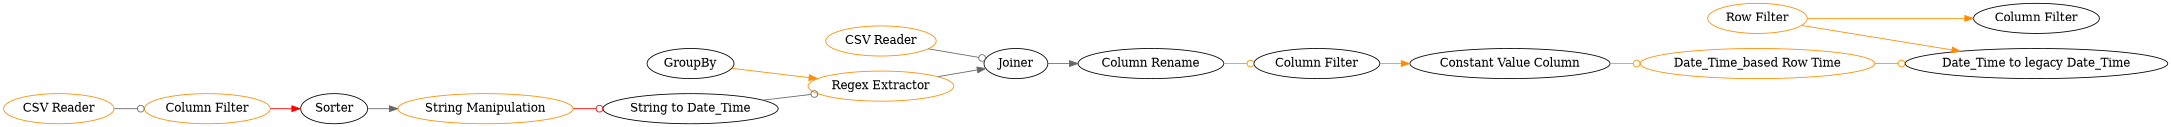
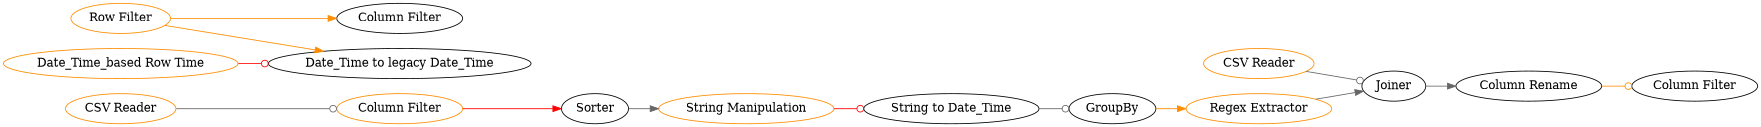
node "Constant Value Column": removed
edge "Date_Time_based Row Time" -> "Date_Time to legacy Date_Time": color darkorange -> red
edge "String to Date_Time" -> "Regex Extractor": now "String to Date_Time" -> "GroupBy"
